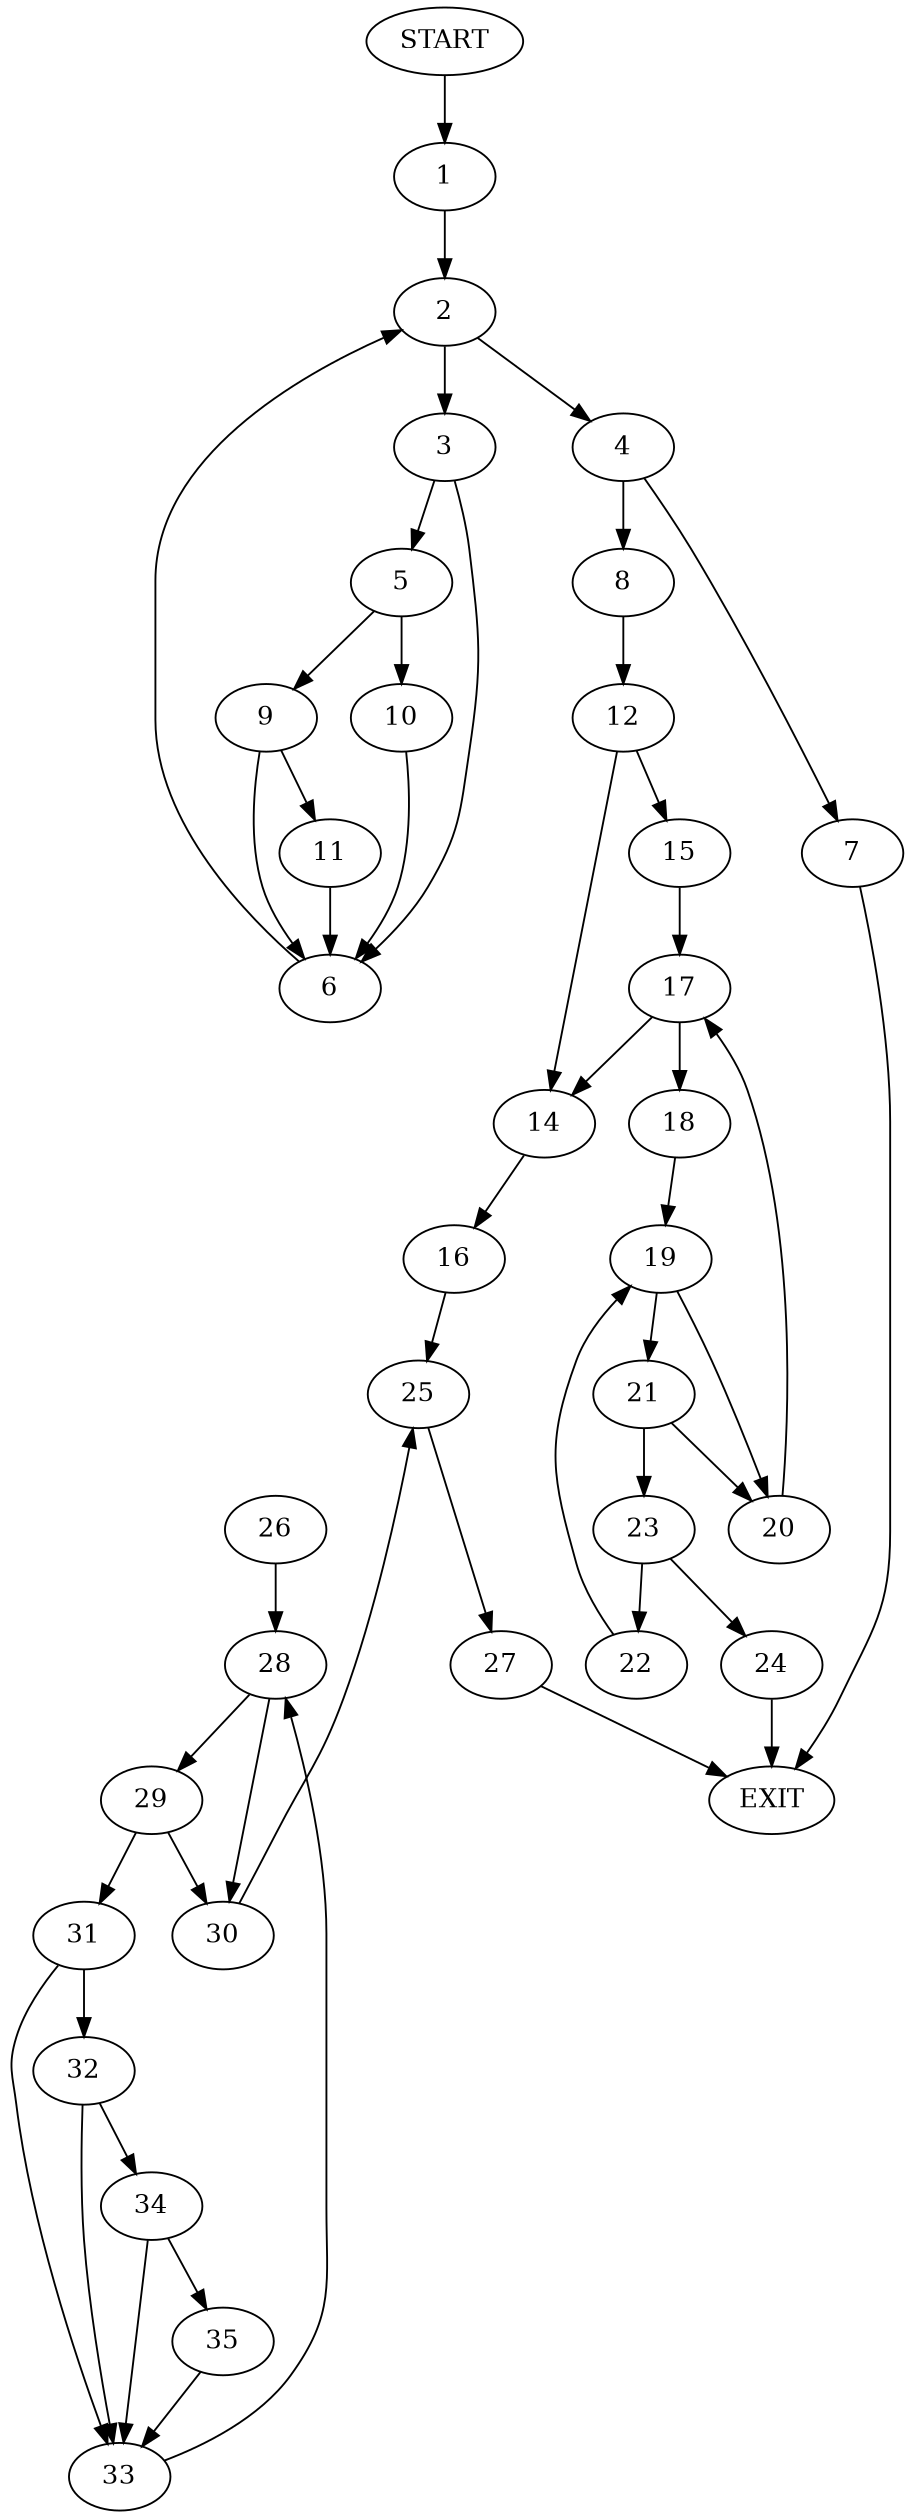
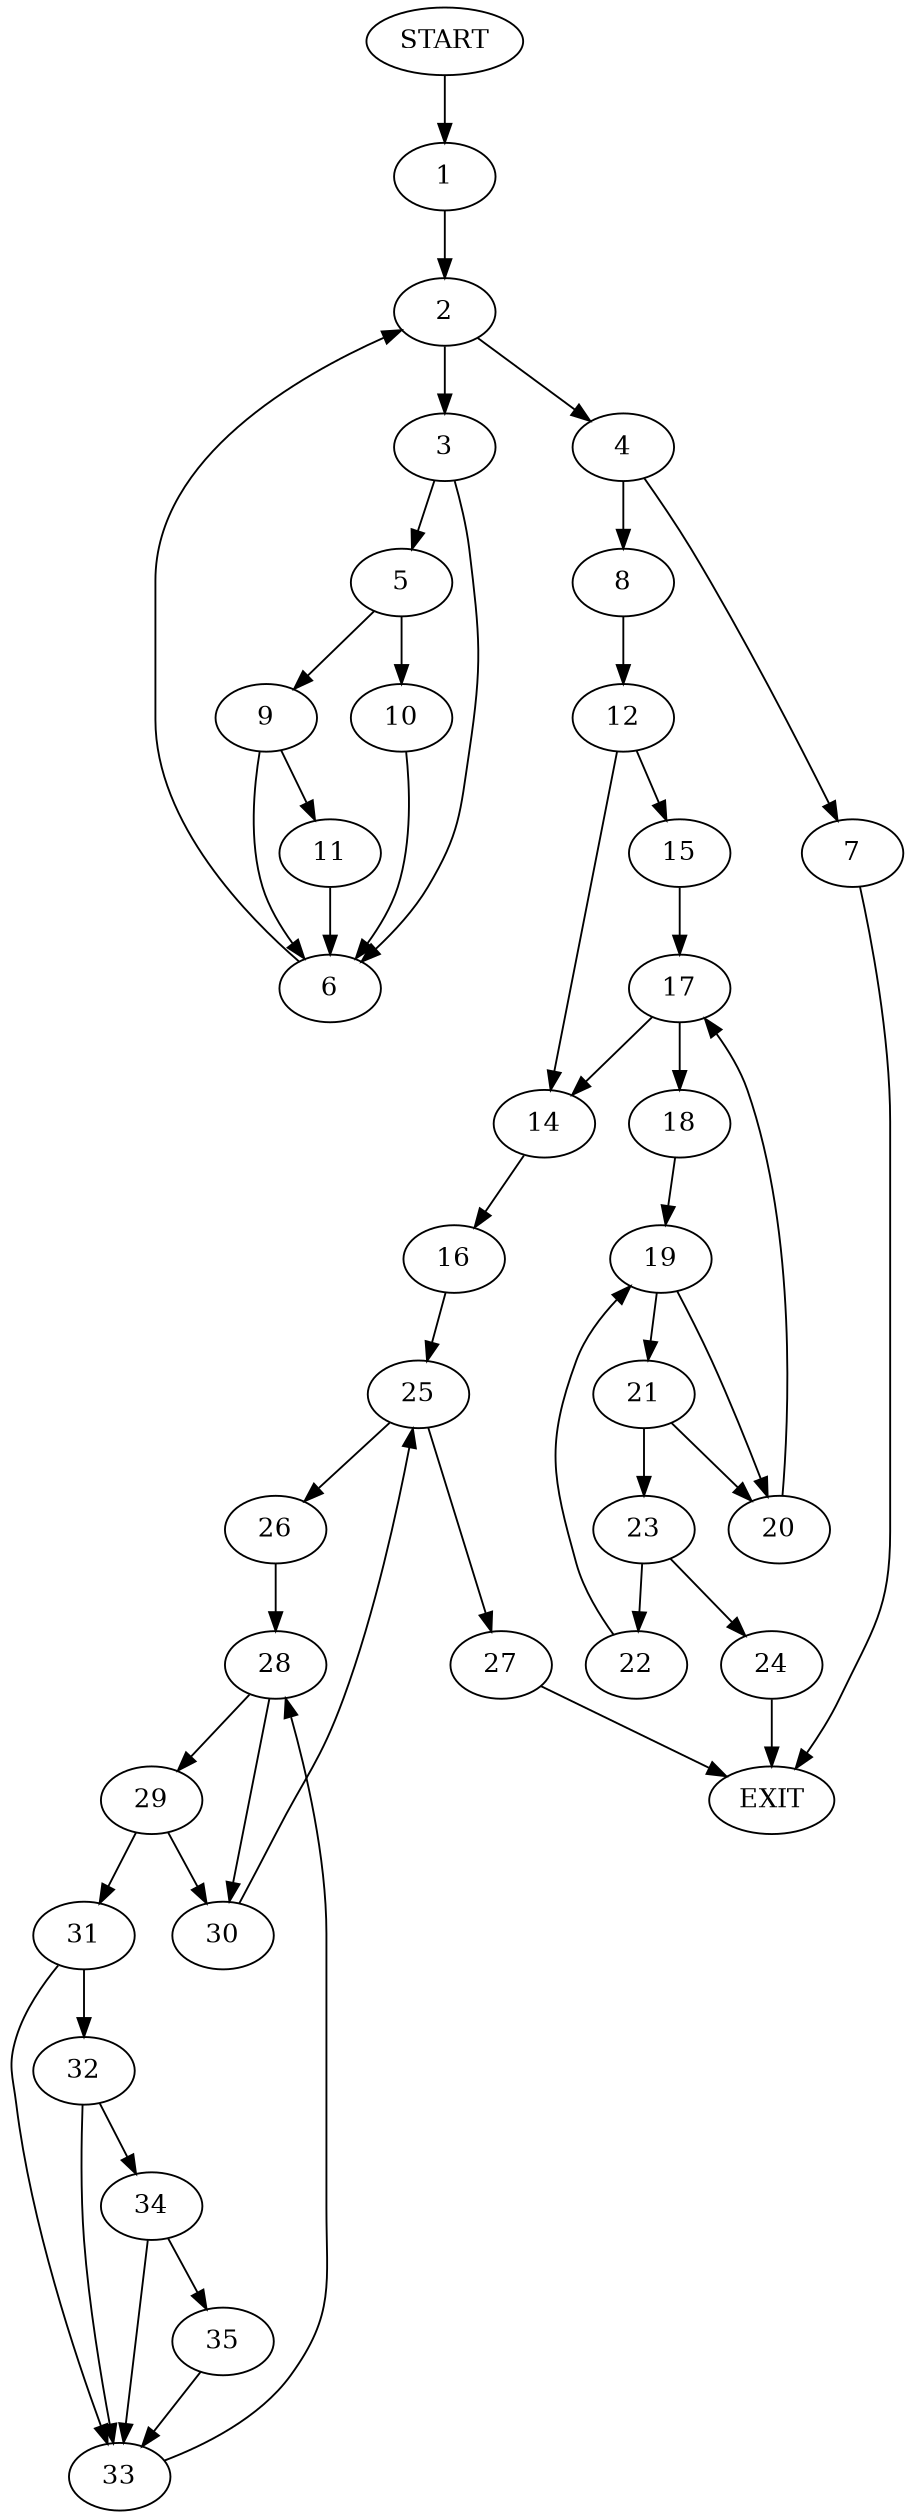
edge "25" -> "26": added
